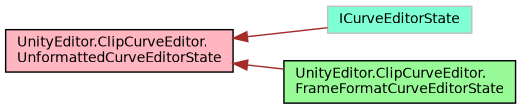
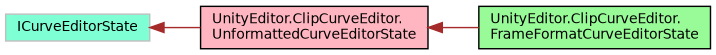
edge "ICurveEditorState" -> "UnityEditor.ClipCurveEditor. UnformattedCurveEditorState": reversed
